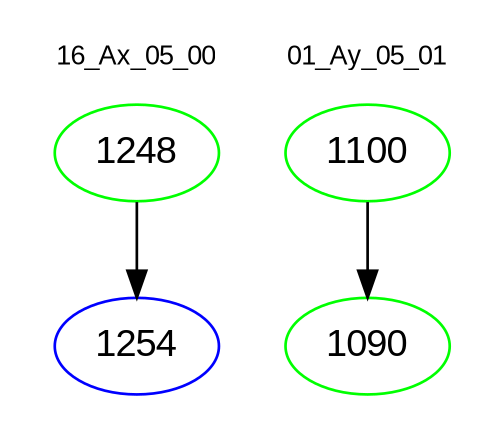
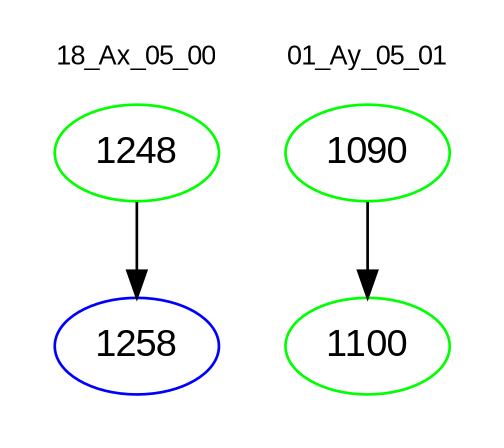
cluster "16_Ax_05_00": label "16_Ax_05_00" -> "18_Ax_05_00"
edge "1100" -> "1090": reversed
node "1254": label "1254" -> "1258"
